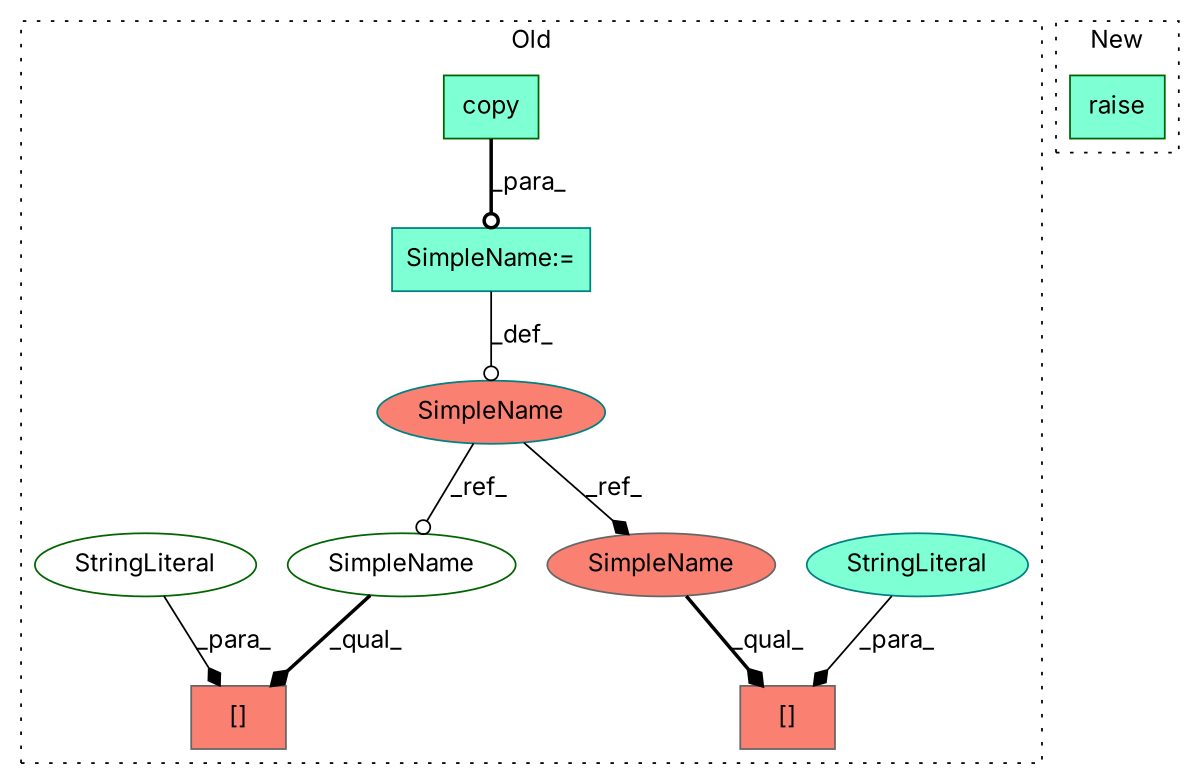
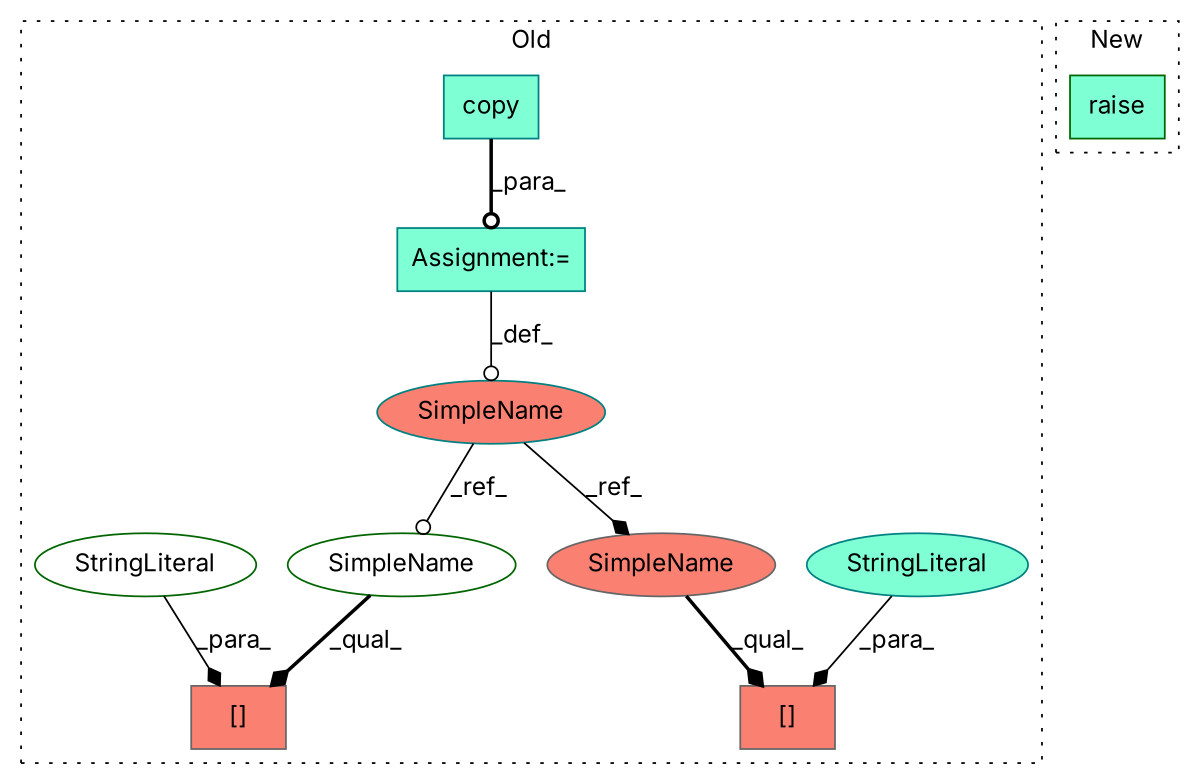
node "copy": color darkgreen -> teal
node "SimpleName:=": label "SimpleName:=" -> "Assignment:="
